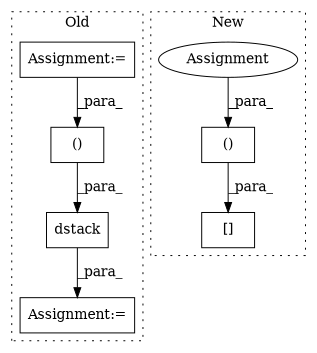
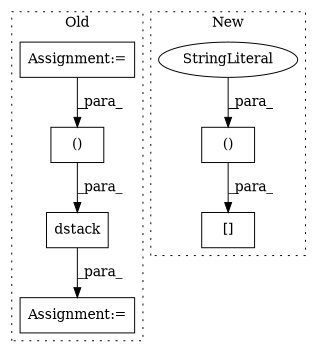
node "Assignment": label "Assignment" -> "StringLiteral"
